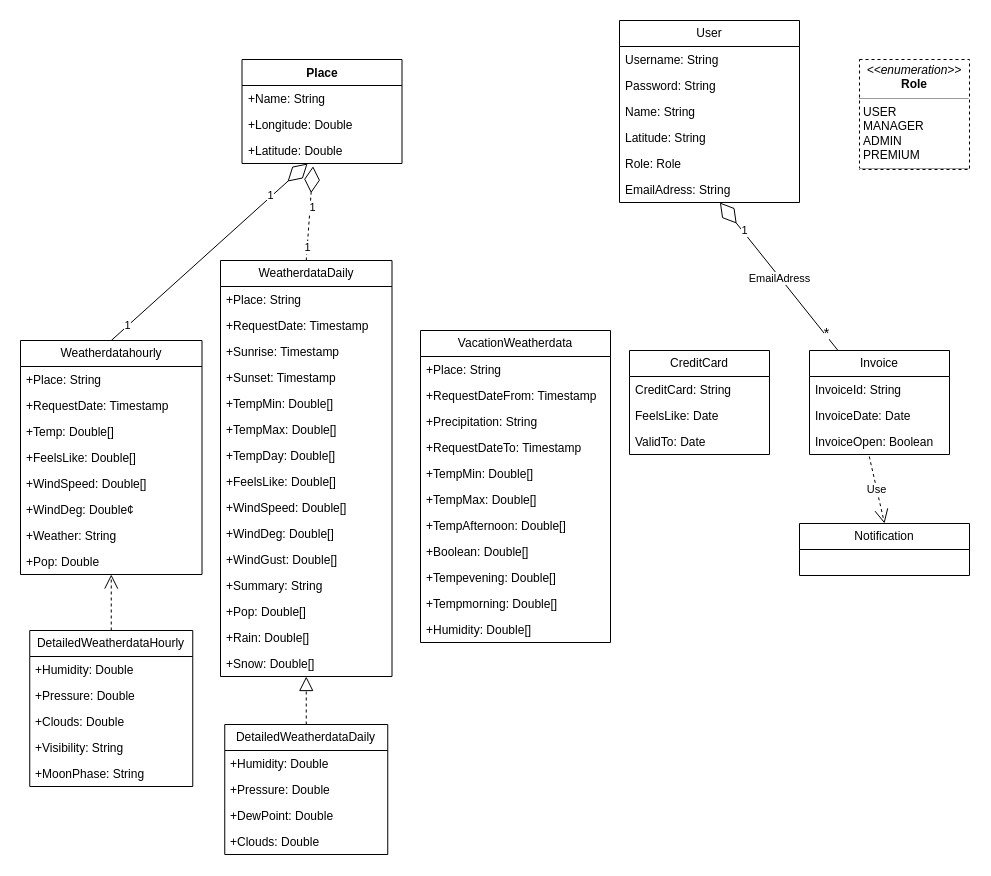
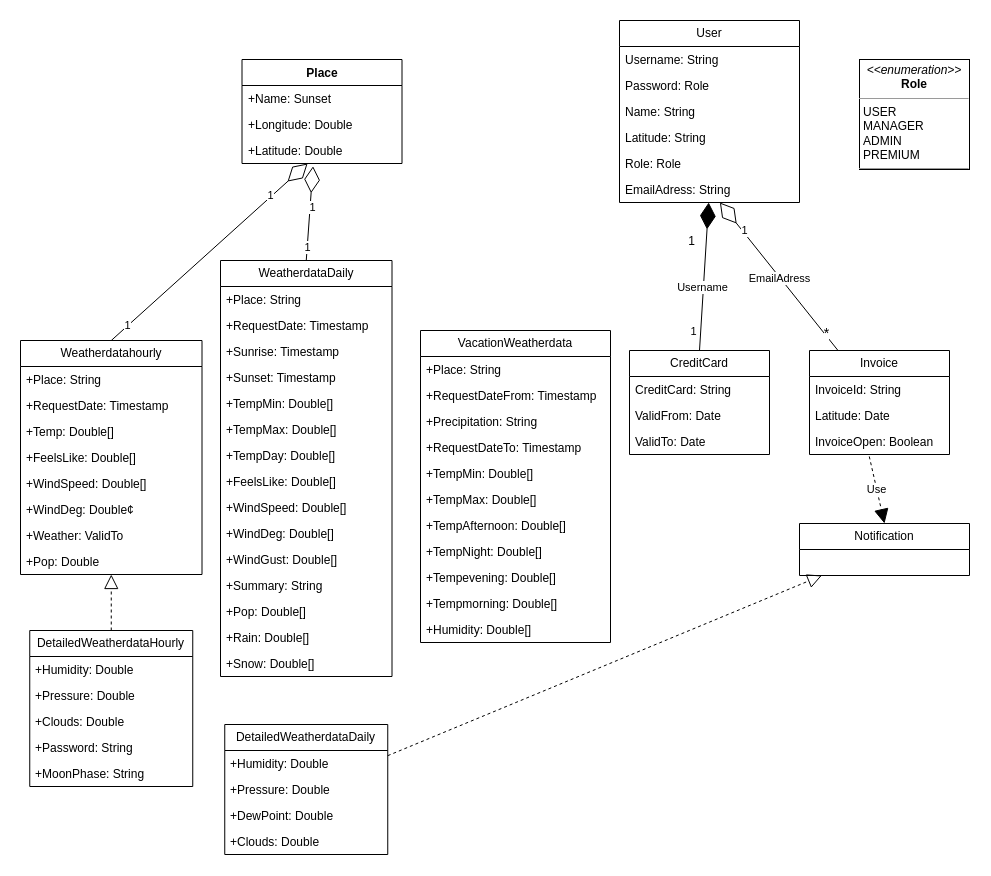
node "Password: String": label "Password: String" -> "Password: Role"
node "+Name: String": label "+Name: String" -> "+Name: Sunset"
node "<<enumeration>> Role USER MANAGER ADMIN PREMIUM": style dashed -> solid
edge "WeatherdataDaily" -> "+Latitude: Double": style dashed -> solid
edge "CreditCard" -> "EmailAdress: String": added, labels "1", "Username", "1"
node "FeelsLike: Date": label "FeelsLike: Date" -> "ValidFrom: Date"
node "InvoiceDate: Date": label "InvoiceDate: Date" -> "Latitude: Date"
edge "InvoiceOpen: Boolean" -> "Notification": arrowhead open -> block
node "+Weather: String": label "+Weather: String" -> "+Weather: ValidTo"
node "+Boolean: Double[]": label "+Boolean: Double[]" -> "+TempNight: Double[]"
edge "DetailedWeatherdataHourly" -> "+Pop: Double": arrowhead open -> block
edge "DetailedWeatherdataDaily" -> "+Snow: Double[]": now "DetailedWeatherdataDaily" -> "Notification"
node "+Visibility: String": label "+Visibility: String" -> "+Password: String"
